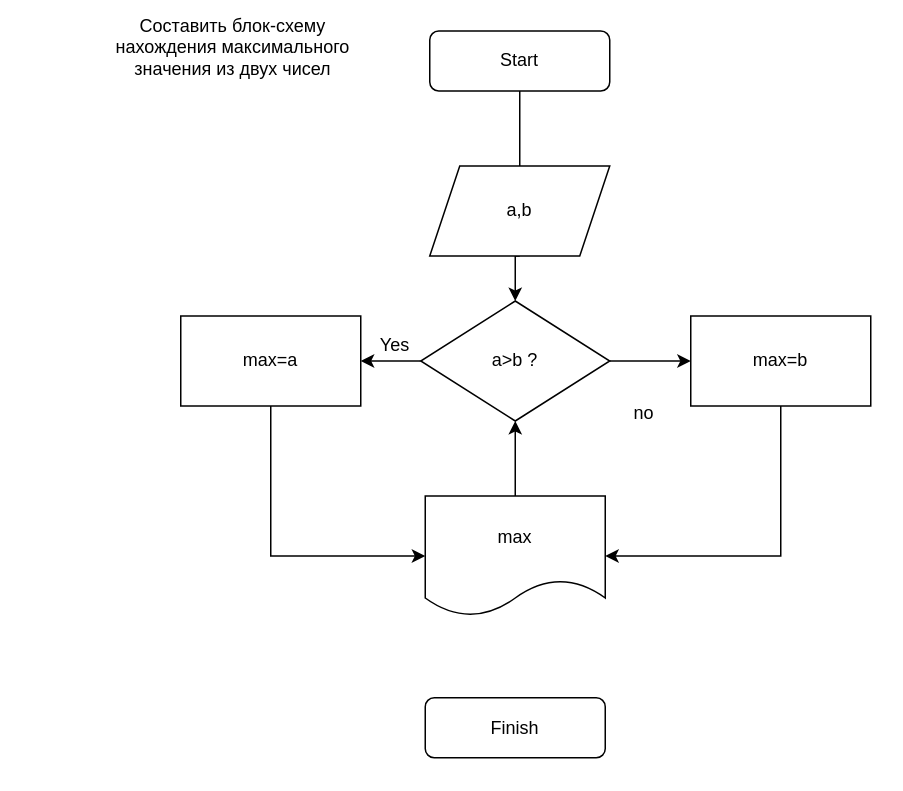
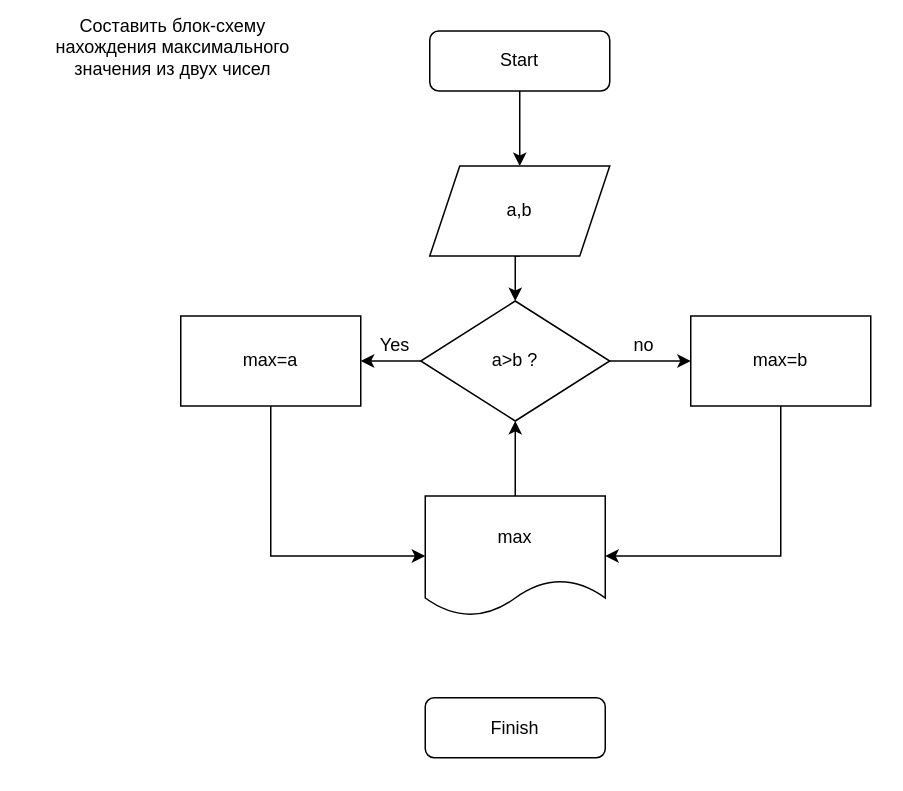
node "Составить блок-схему нахождения максимального значения из двух чисел": moved (233, 61) -> (173, 61)
edge "Start" -- "a,b": arrowhead none -> classic
node "no": moved (644, 413) -> (644, 346)
